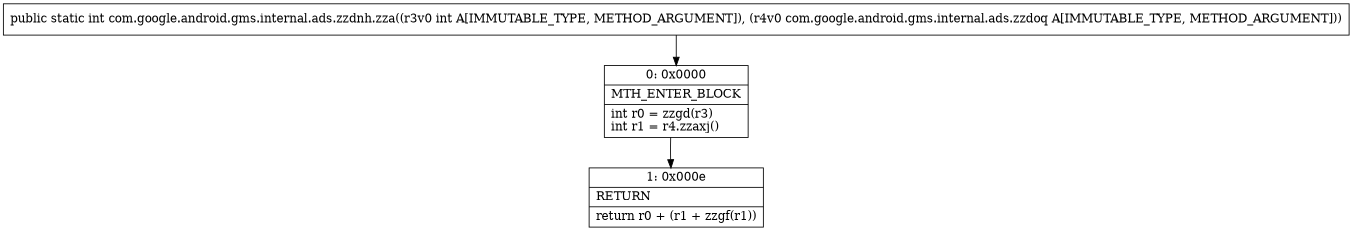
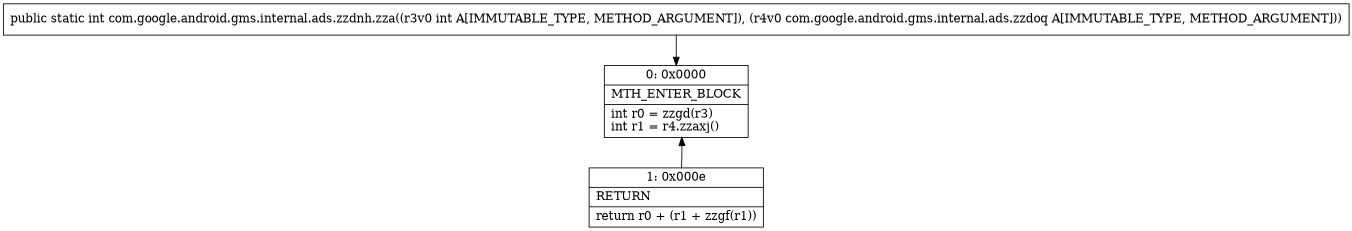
edge "0: 0x0000" -> "1: 0x000e": reversed
